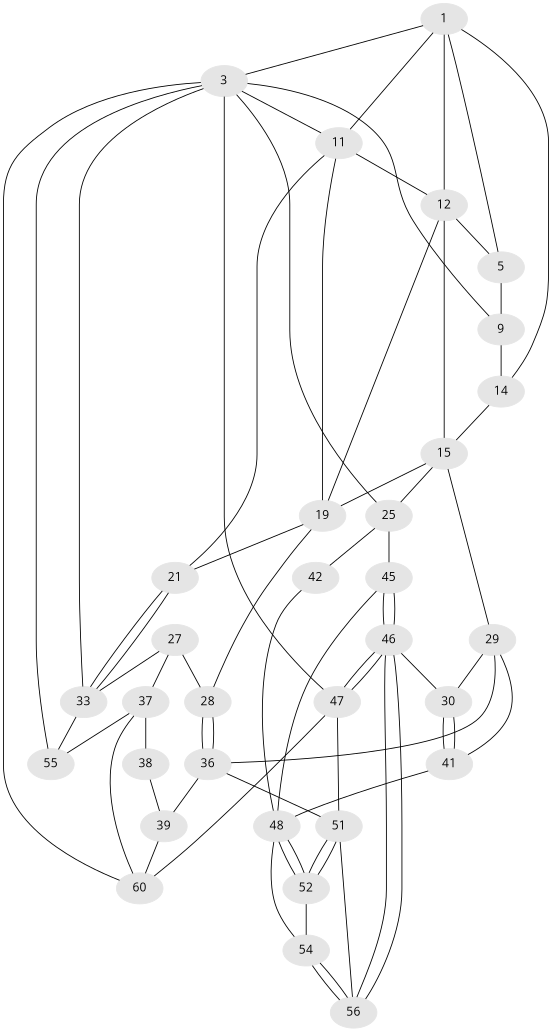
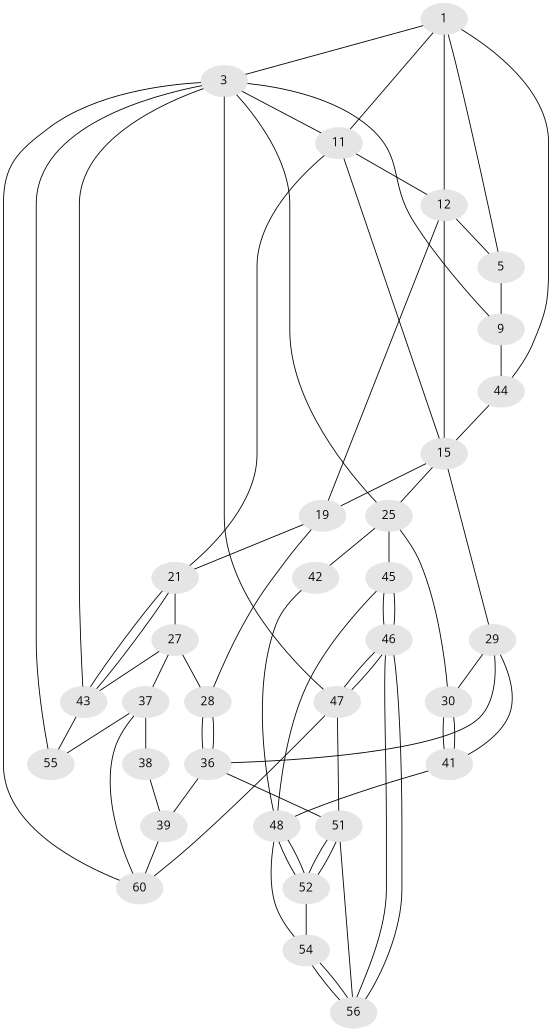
edge "11" -- "19": now "11" -- "15"
node "14": label "14" -> "44"
edge "21" -- "27": added
edge "46" -- "30": now "25" -- "30"
node "33": label "33" -> "43"
